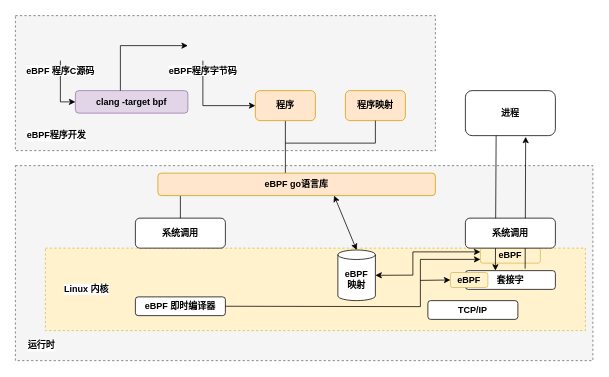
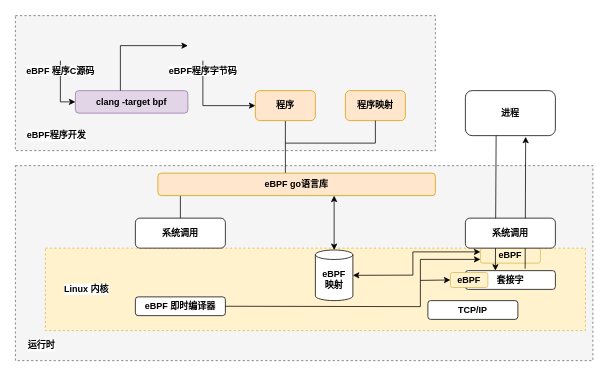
node "eBPF 映射": moved (357, 275) -> (334, 275)
